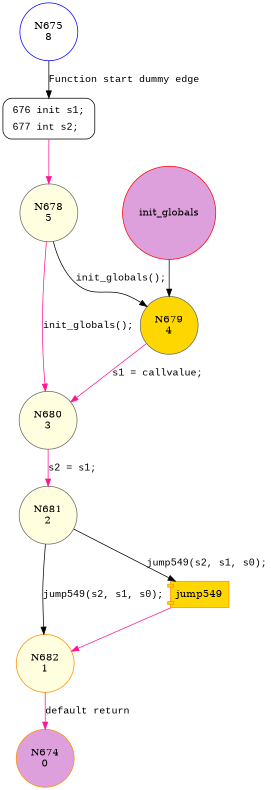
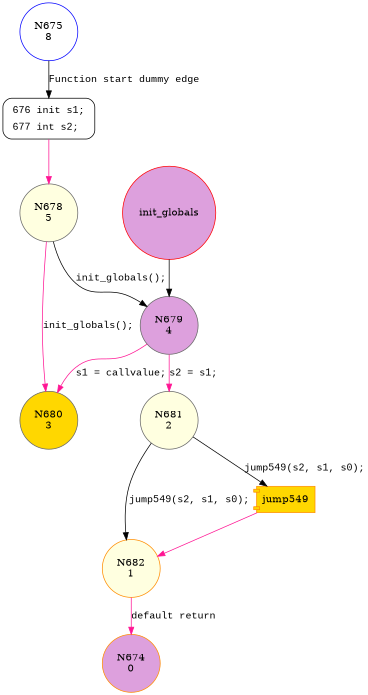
node "N679 4": fillcolor gold -> plum
node "N680 3": fillcolor lightyellow -> gold
edge "N680 3" -> "N681 2": now "N679 4" -> "N681 2"
